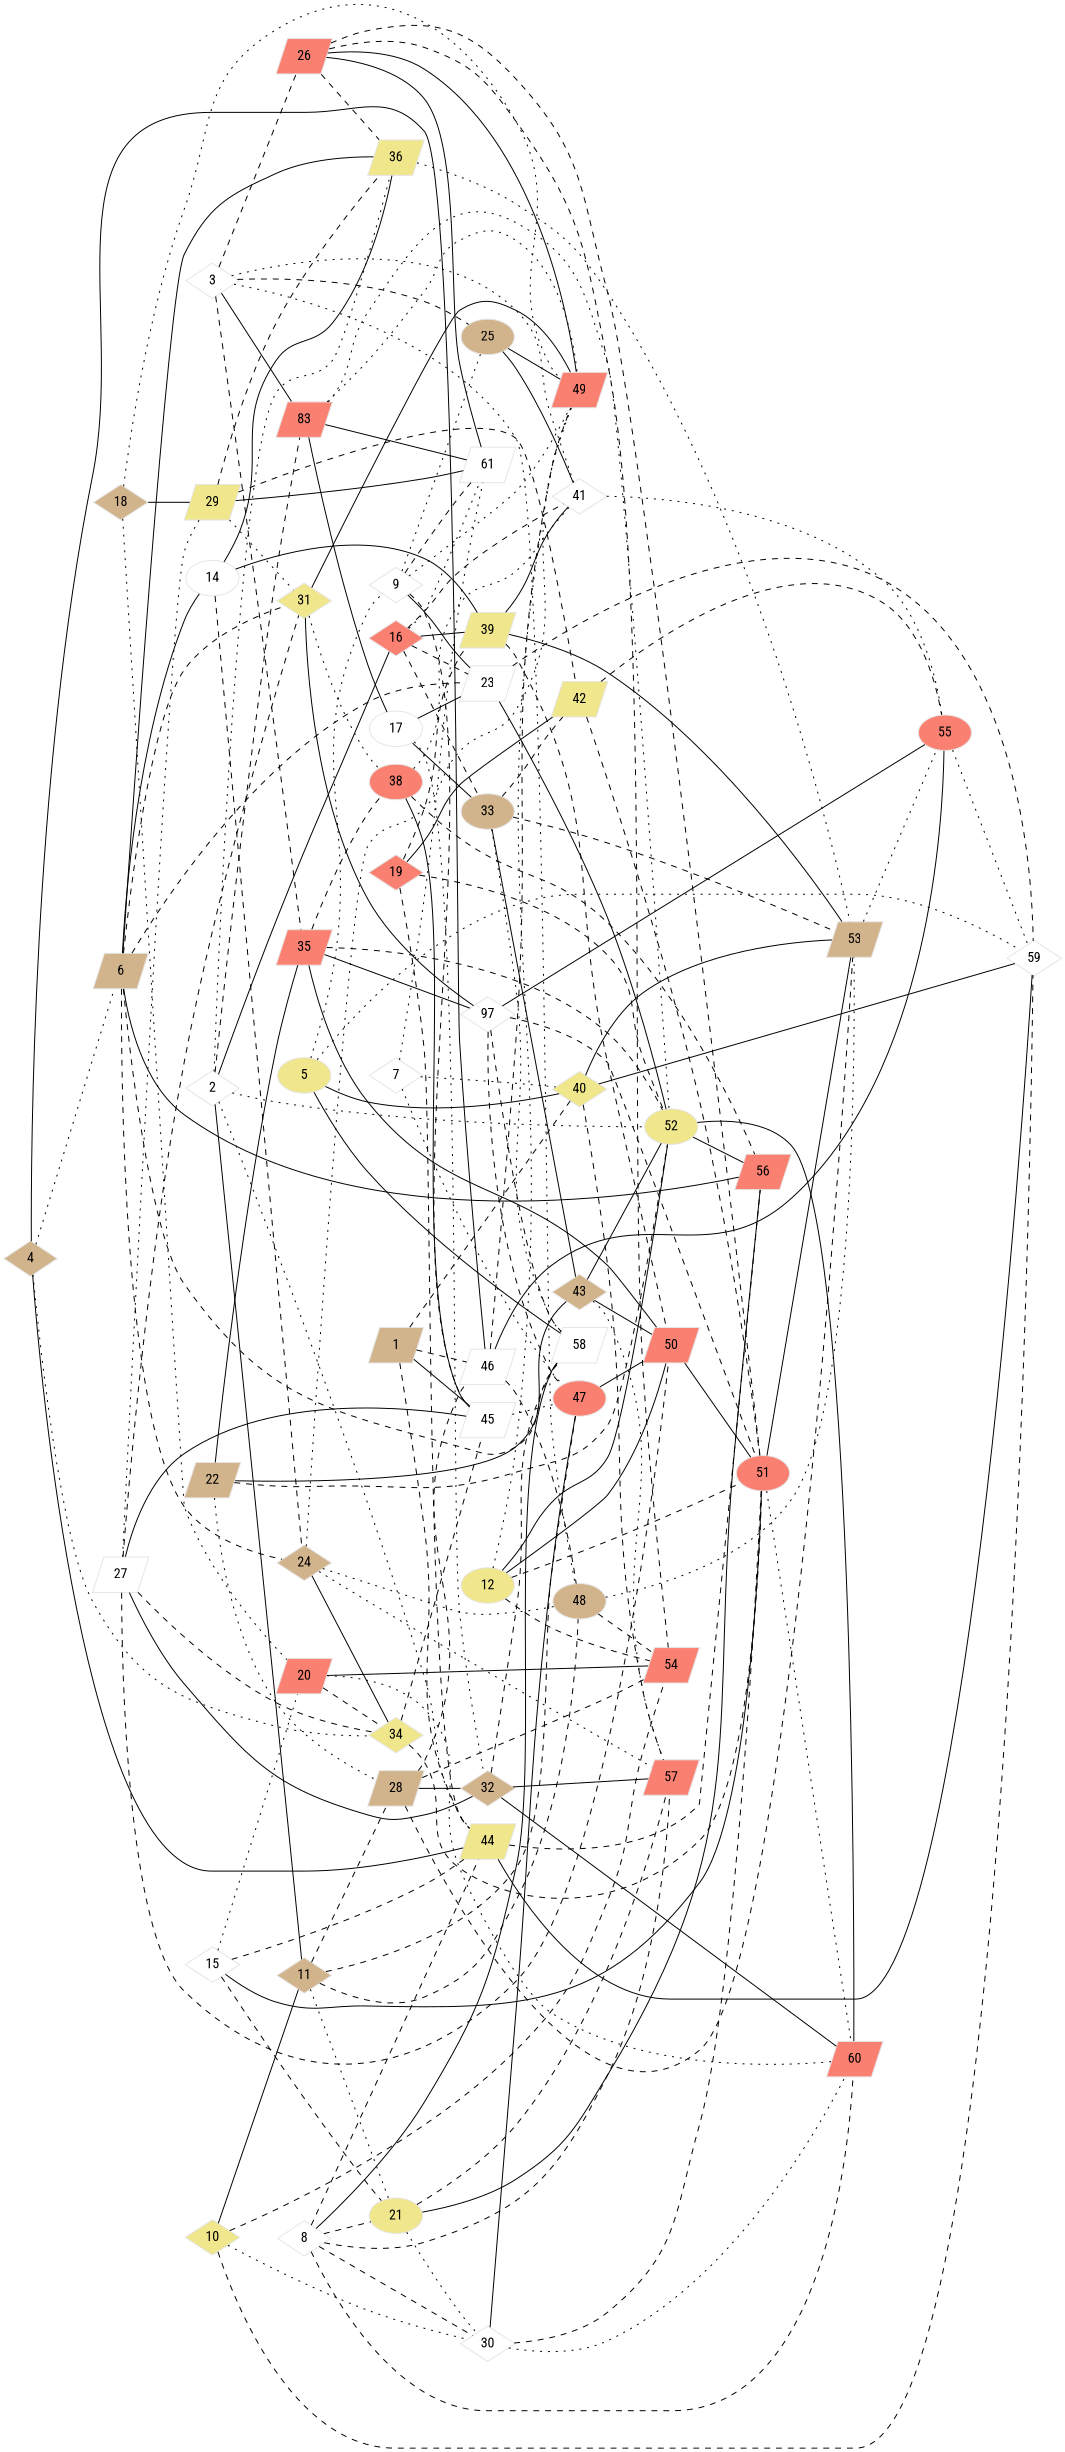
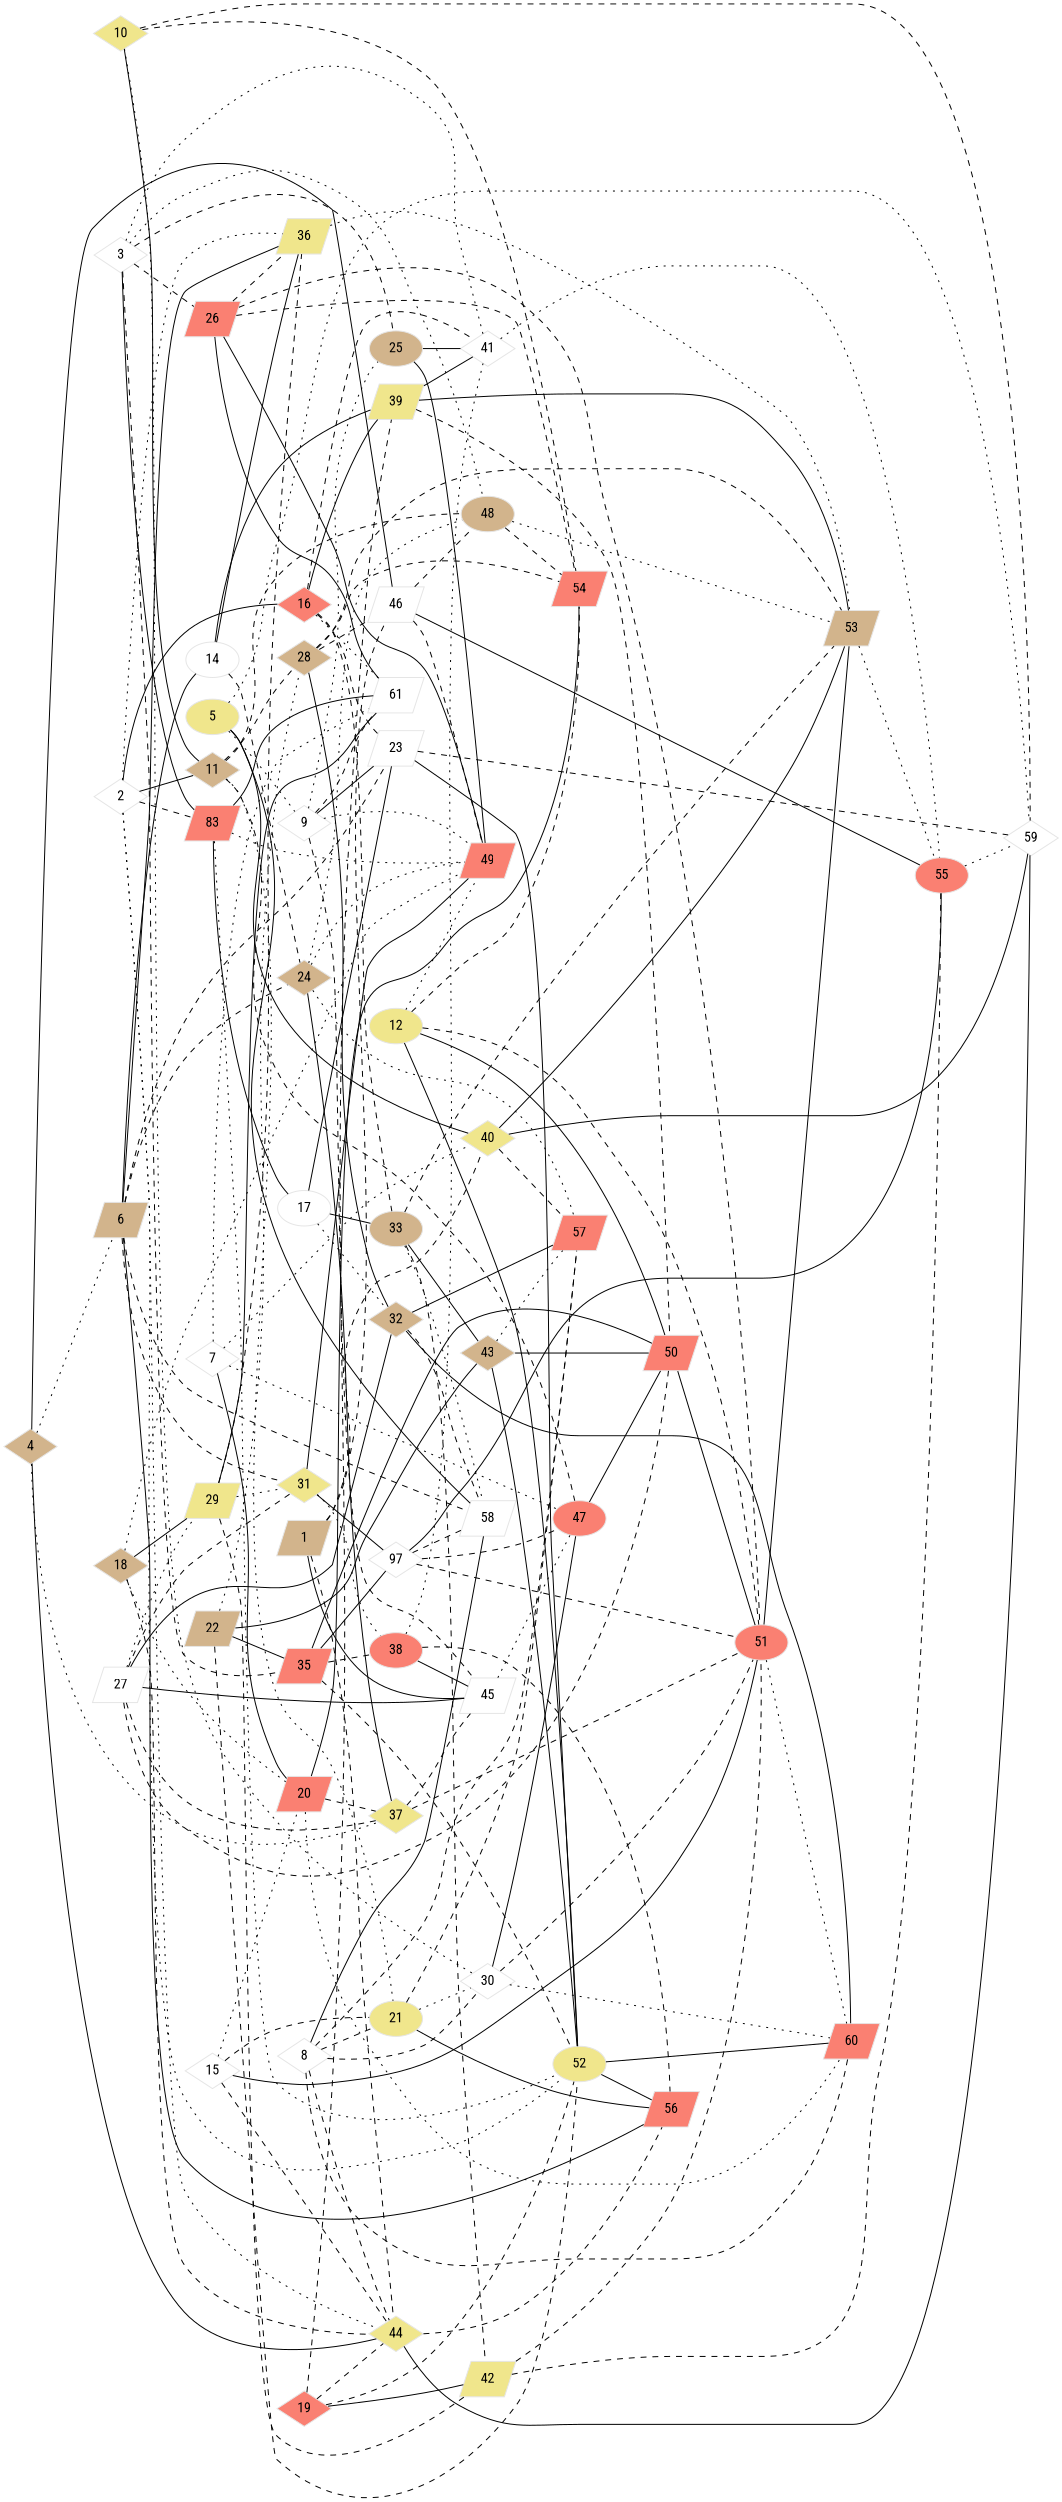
edge "7" -- "20": added
node "34": label "34" -> "37"
node "28": shape parallelogram -> diamond
node "44": shape parallelogram -> diamond
edge "18" -- "44": added
